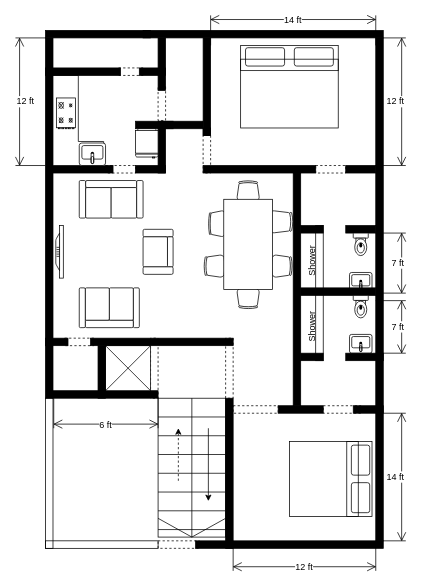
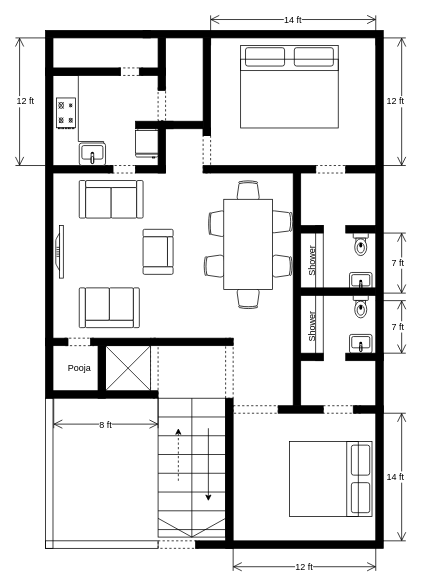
node "Pooja": added
node "6 ft": label "6 ft" -> "8 ft"
